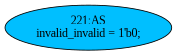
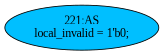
node "221:AS invalid_invalid = 1'b0;": label "221:AS invalid_invalid = 1'b0;" -> "221:AS local_invalid = 1'b0;"
